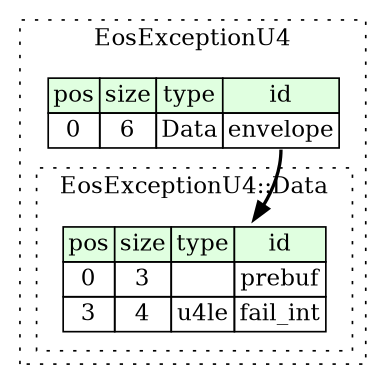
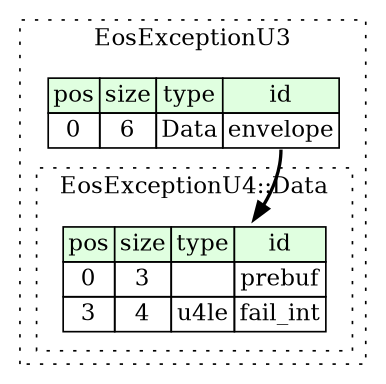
cluster "EosExceptionU4": label "EosExceptionU4" -> "EosExceptionU3"
